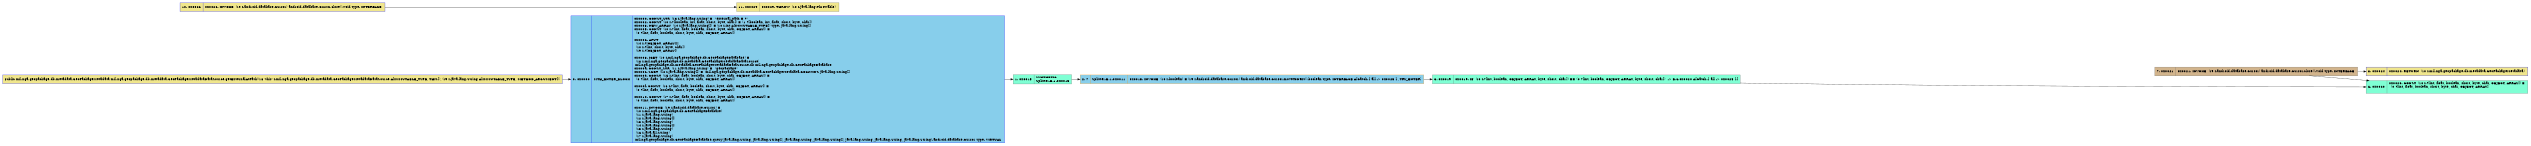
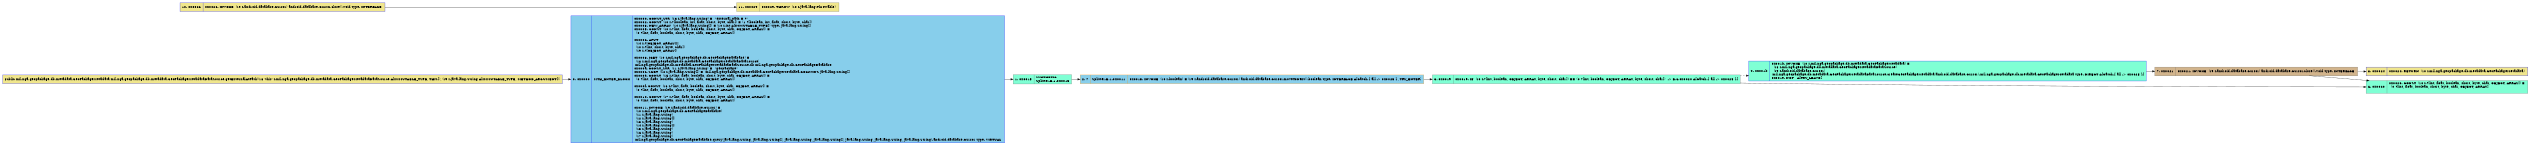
node "4: 0x001b": added
node "0: 0x0000": text "(r6 I:java.all.String)" -> "(r6 I:java.lang.String)"
